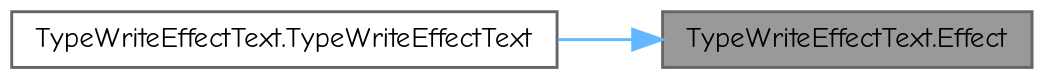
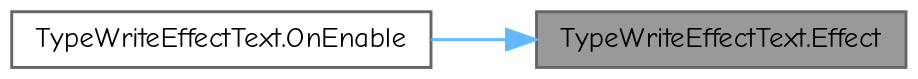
node "TypeWriteEffectText.TypeWriteEffectText": label "TypeWriteEffectText.TypeWriteEffectText" -> "TypeWriteEffectText.OnEnable"
